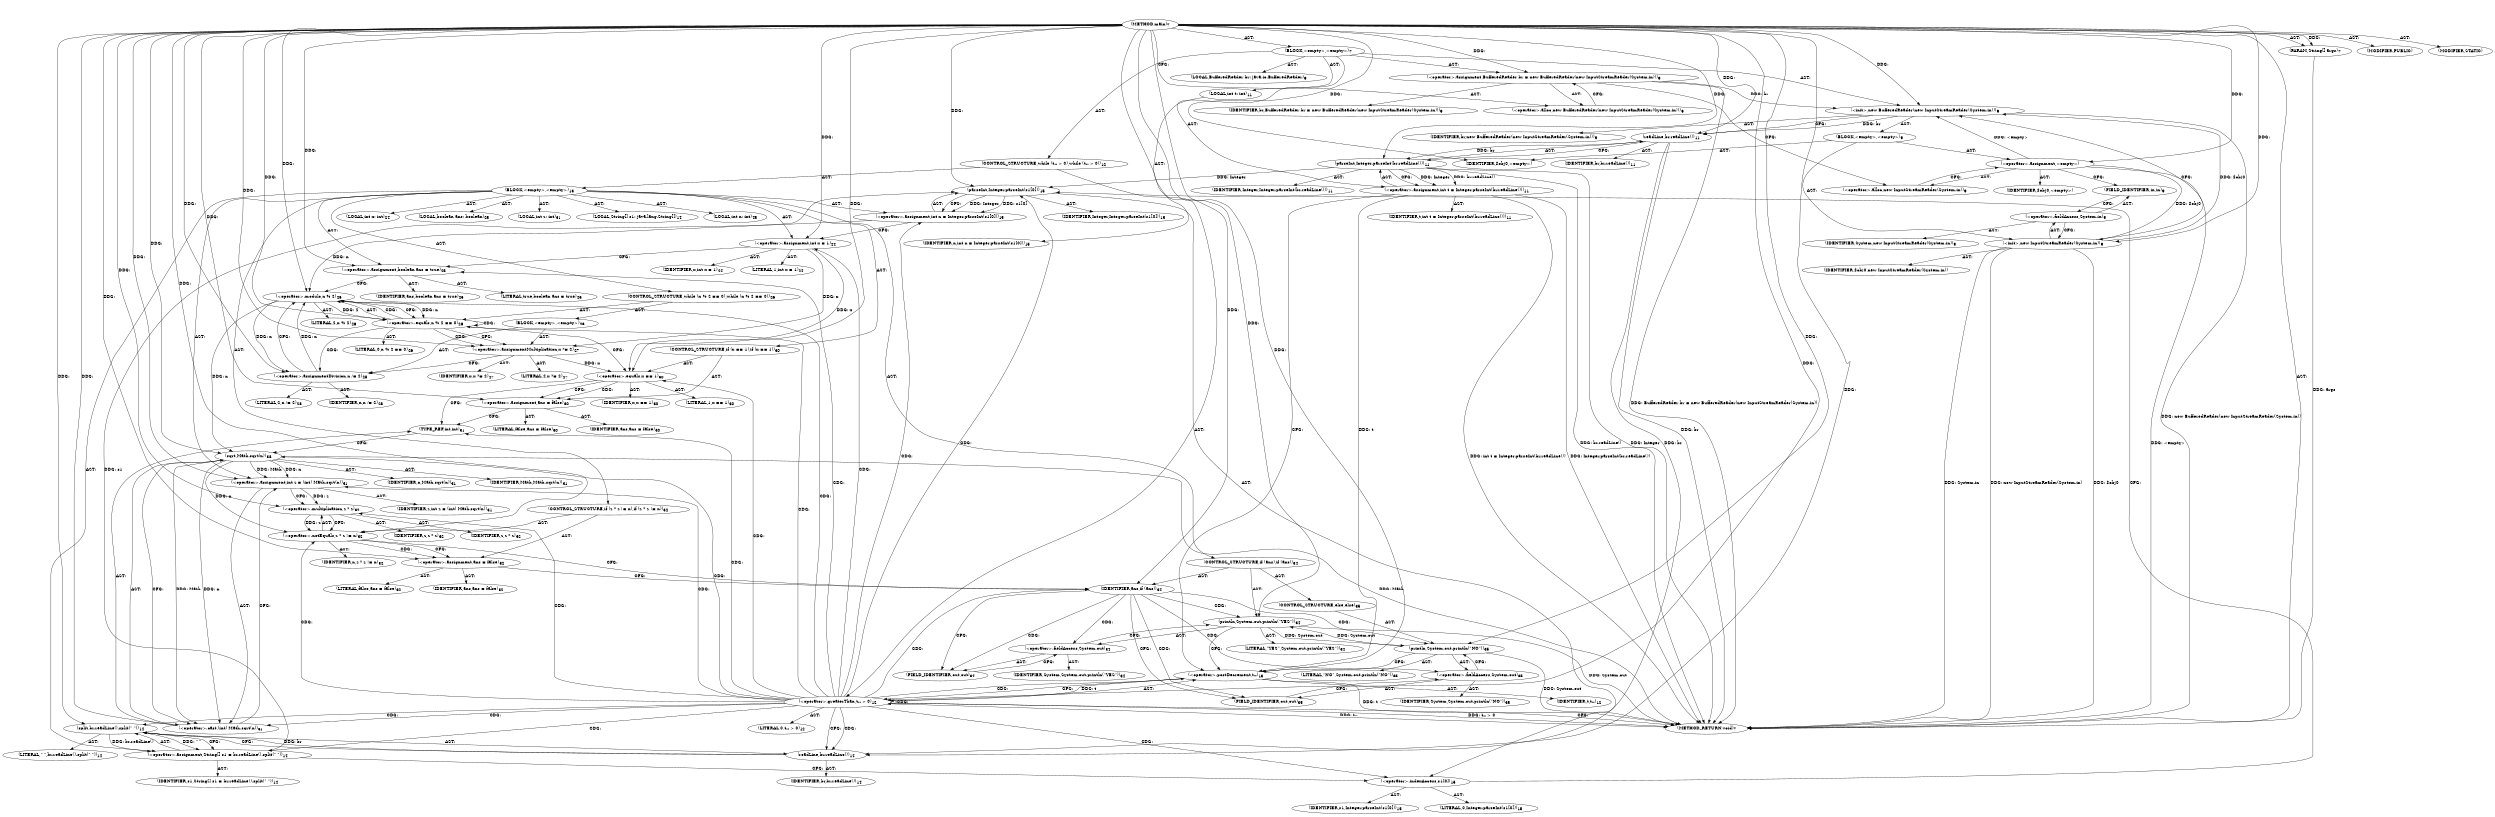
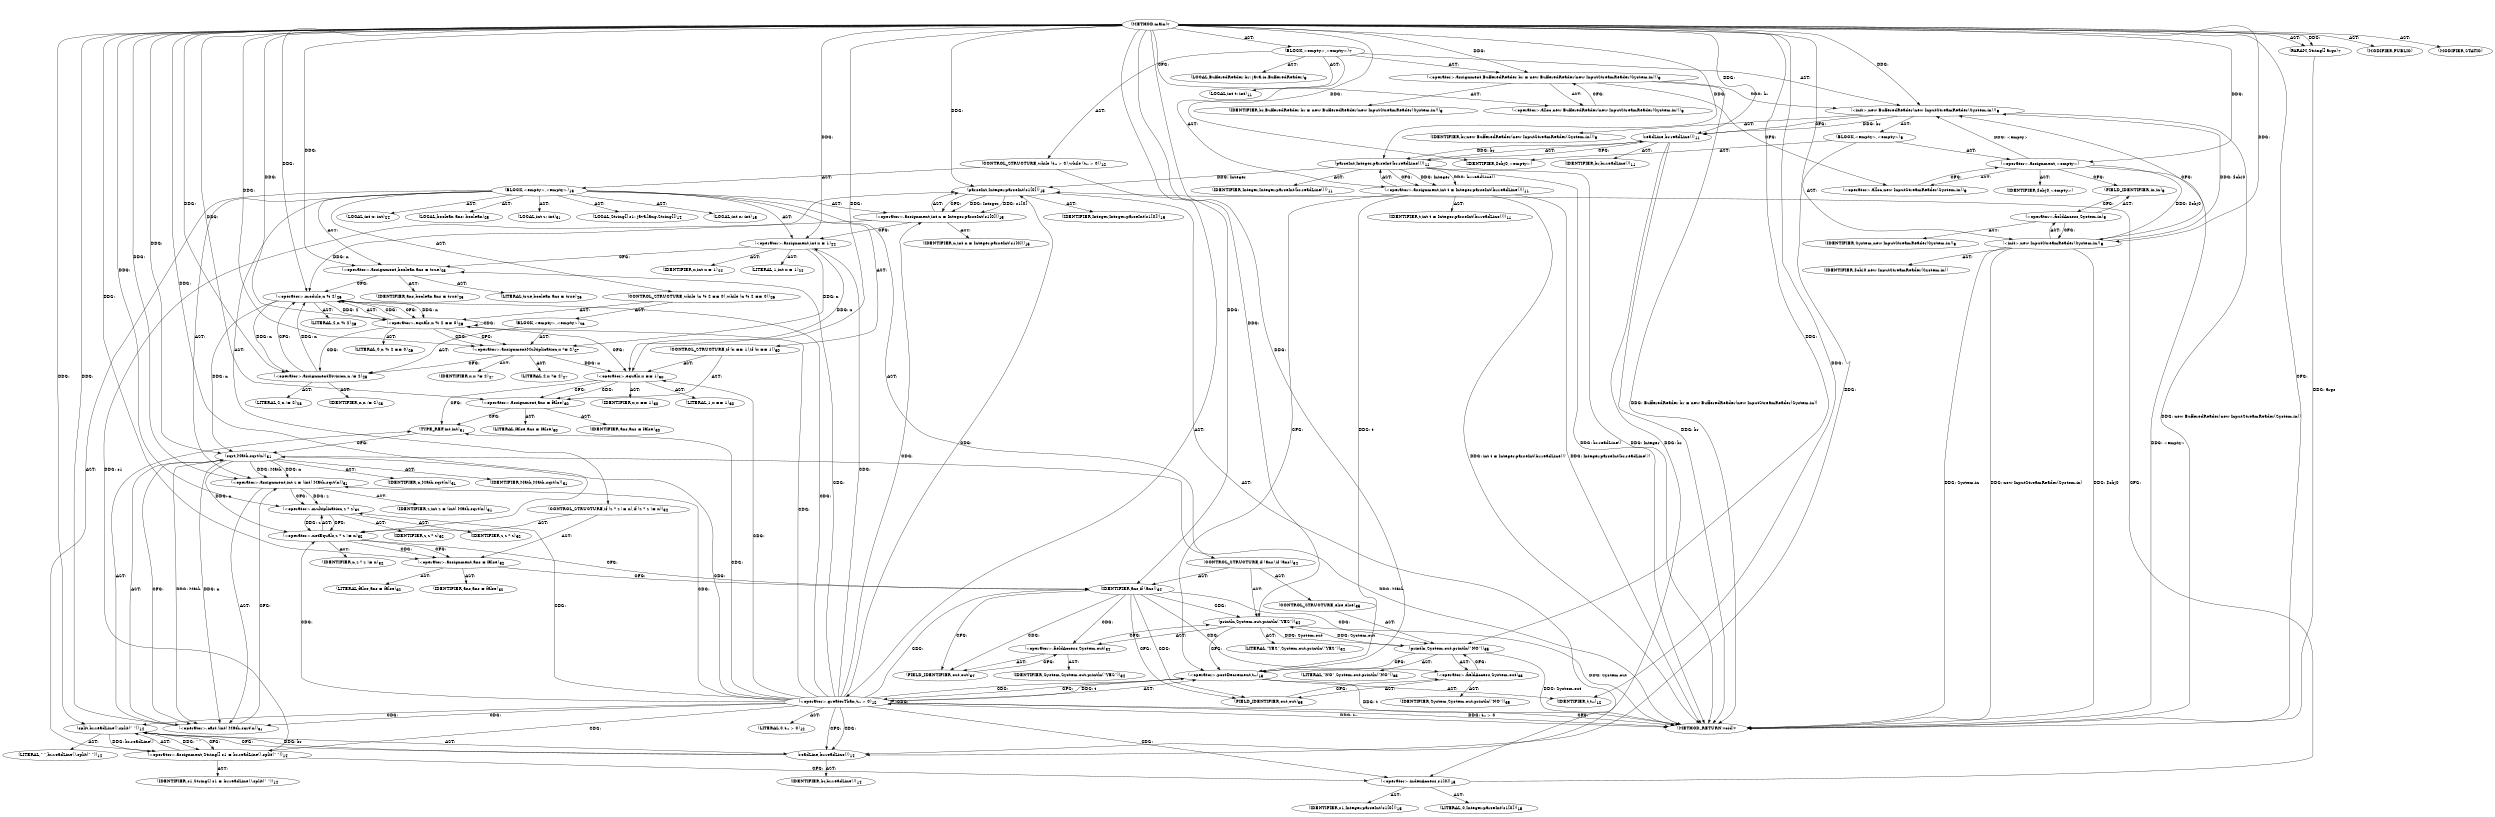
edge "(LOCAL,int t: int)" -> "(IDENTIFIER,n,int n = Integer.parseInt(s1[0]))": now "(<operator>.assignment,int n = Integer.parseInt(s1[0]))" -> "(IDENTIFIER,n,int n = Integer.parseInt(s1[0]))"
node "(LOCAL,int n: int)": text "45" -> "15"
edge "(METHOD,main)" -> "(METHOD_RETURN,void)": label "AST: " -> "CFG: "
edge "(METHOD,main)" -> "(<operator>.greaterThan,t-- > 0)": now "(METHOD,main)" -> "(IDENTIFIER,t,t--)"
node "(sqrt,Math.sqrt(n))": text "38" -> "31"
